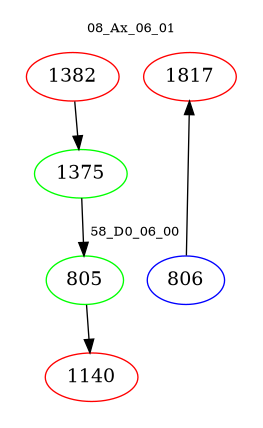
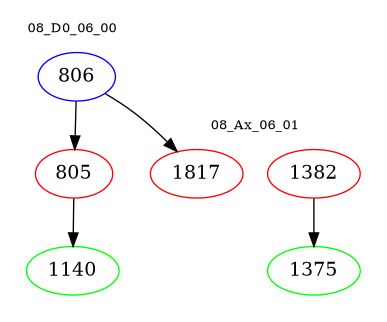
edge "1375" -> "805": now "806" -> "805"
cluster "58_D0_06_00": label "58_D0_06_00" -> "08_D0_06_00"
node "805": color green -> red
node "1140": color red -> green
